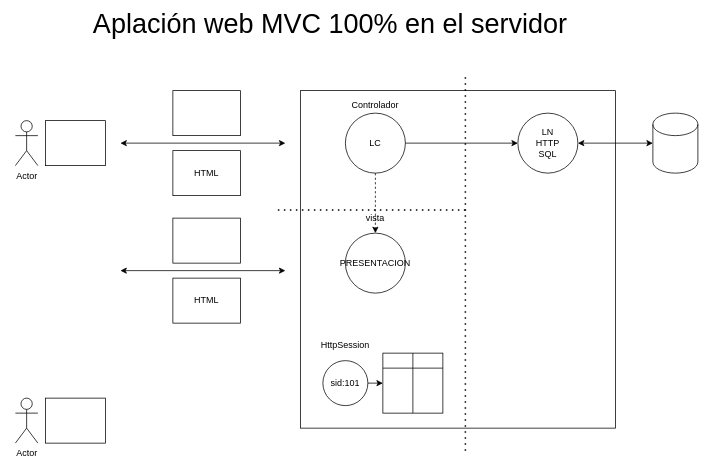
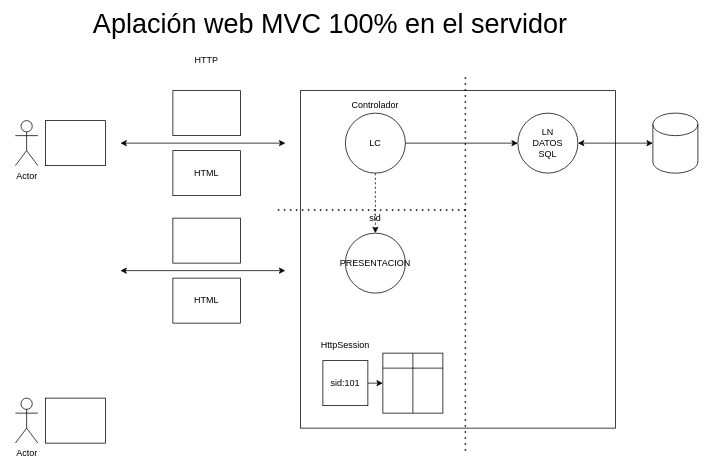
node "HTTP": added
node "LN HTTP SQL": label "LN HTTP SQL" -> "LN DATOS SQL"
node "vista": label "vista" -> "sid"
node "sid:101": shape ellipse -> rectangle
